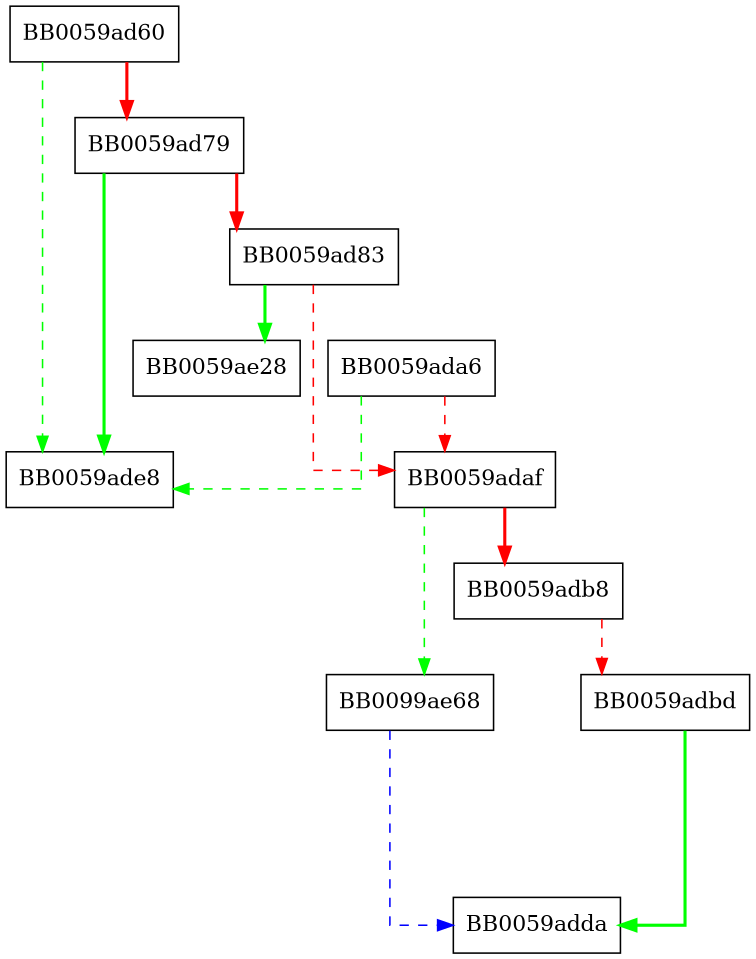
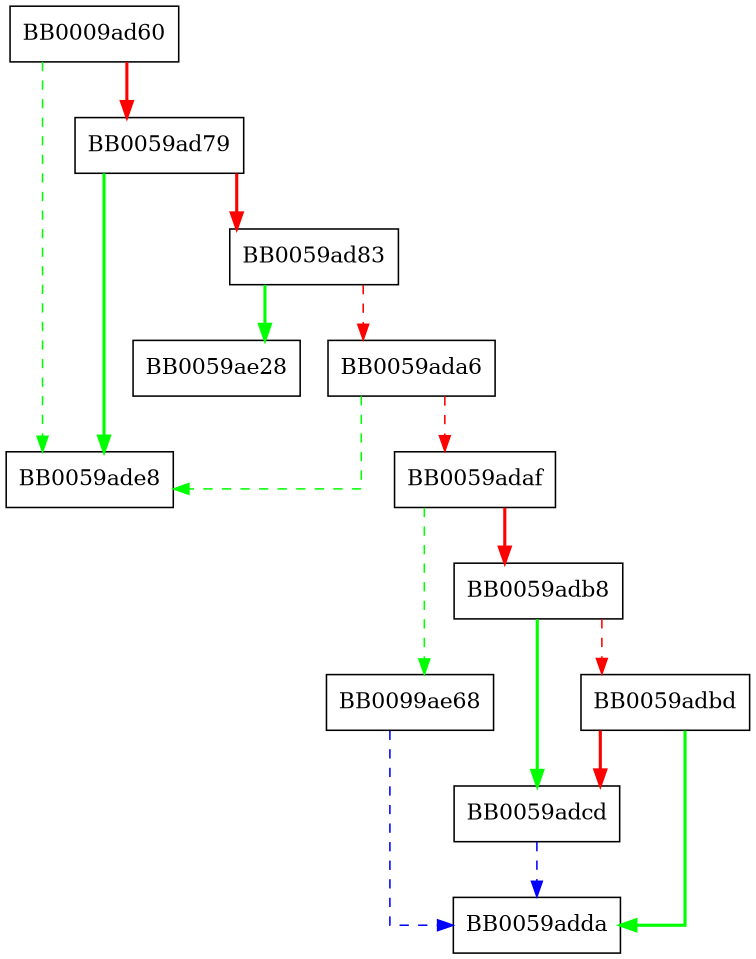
node "BB0059ad60": label "BB0059ad60" -> "BB0009ad60"
edge "BB0059ad83" -> "BB0059adaf": now "BB0059ad83" -> "BB0059ada6"
node "BB0059adcd": added
